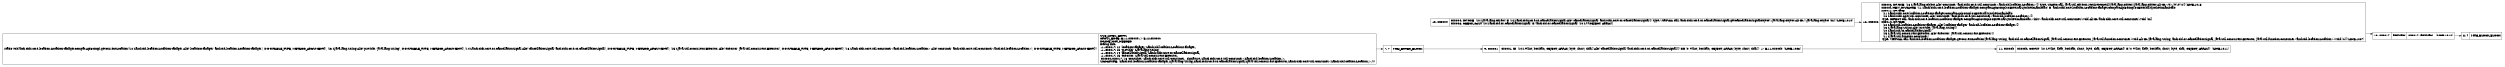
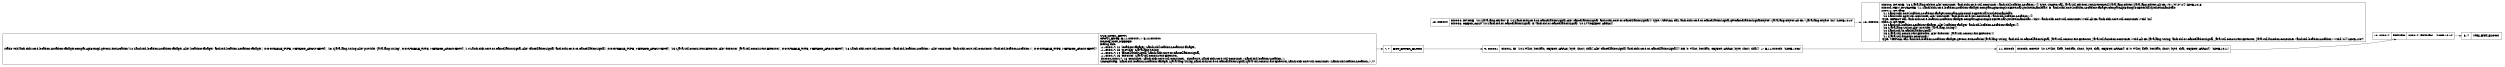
edge "12: 0x000c" -> "13: 0x0017": now "11: 0x000b" -> "13: 0x0017"
node "8: ?": text "MTH_BLOCK_BLOCK" -> "MTH_EXIT_BLOCK"
node "7: ?": text "MTH_ENTER_BLOCK" -> "EXIT_ENTER_BLOCK"
